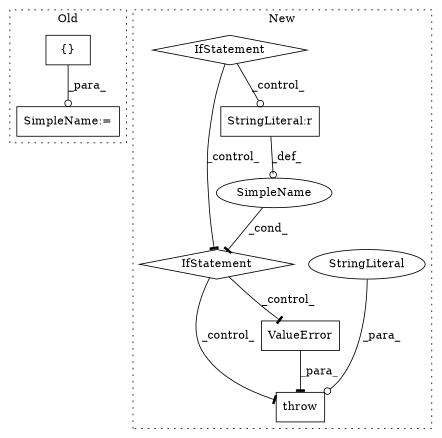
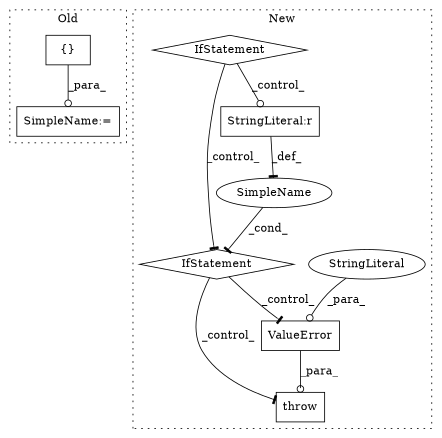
edge "StringLiteral:r" -> "SimpleName": arrowhead odot -> tee
edge "StringLiteral" -> "throw": now "StringLiteral" -> "ValueError"
edge "ValueError" -> "throw": arrowhead tee -> odot
